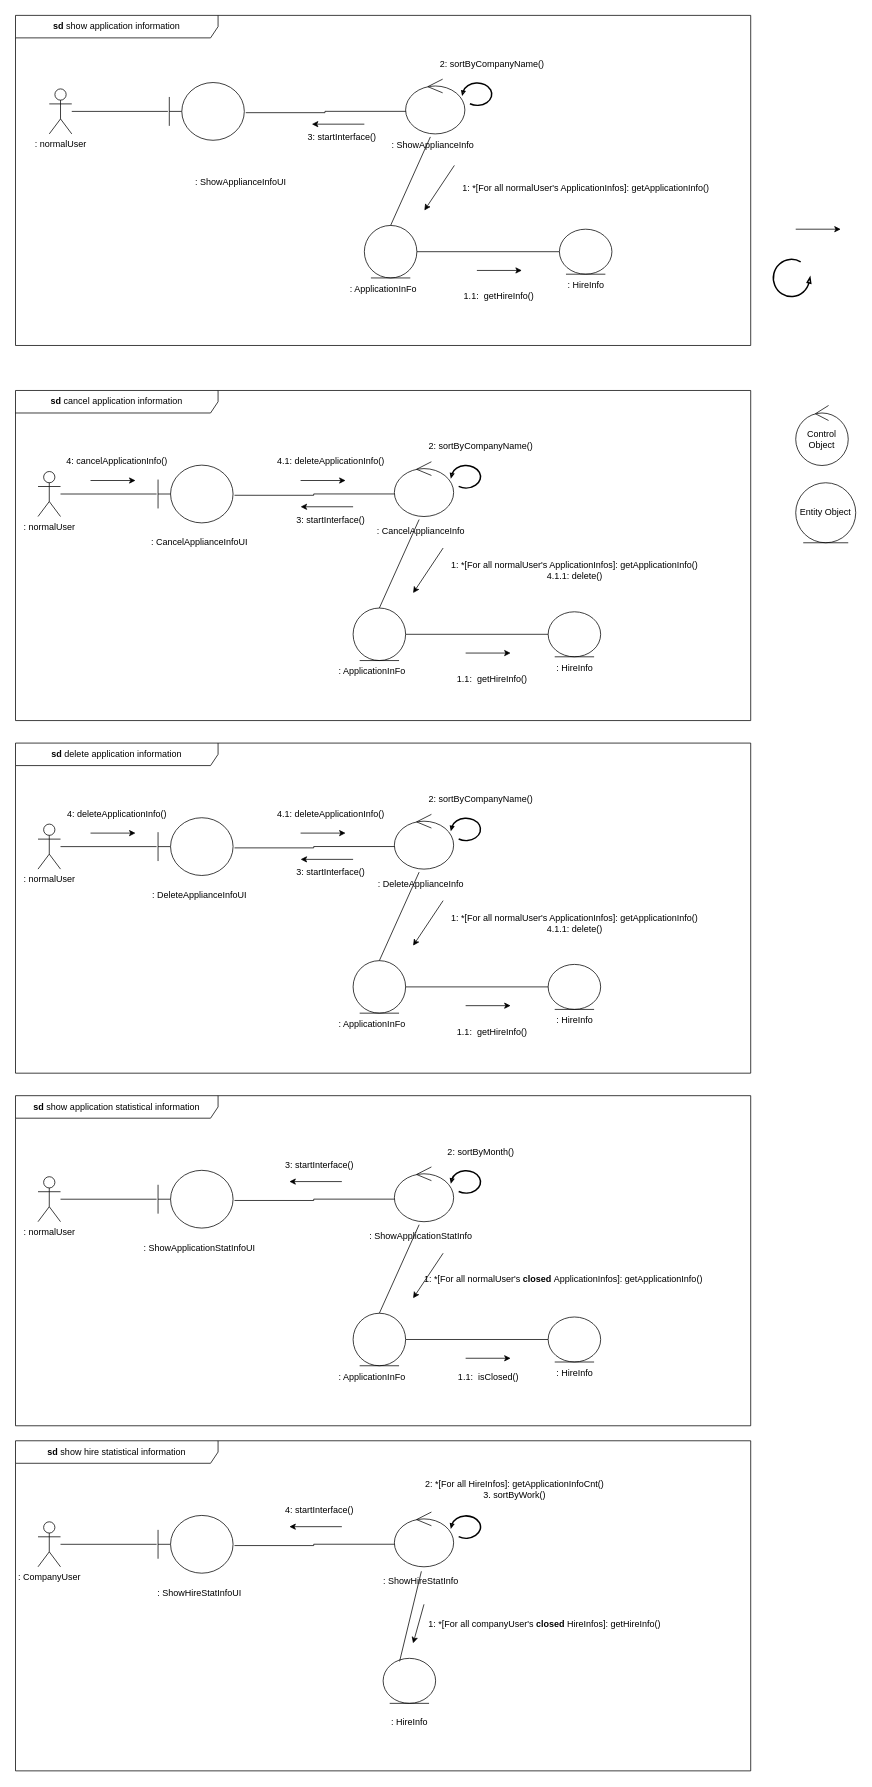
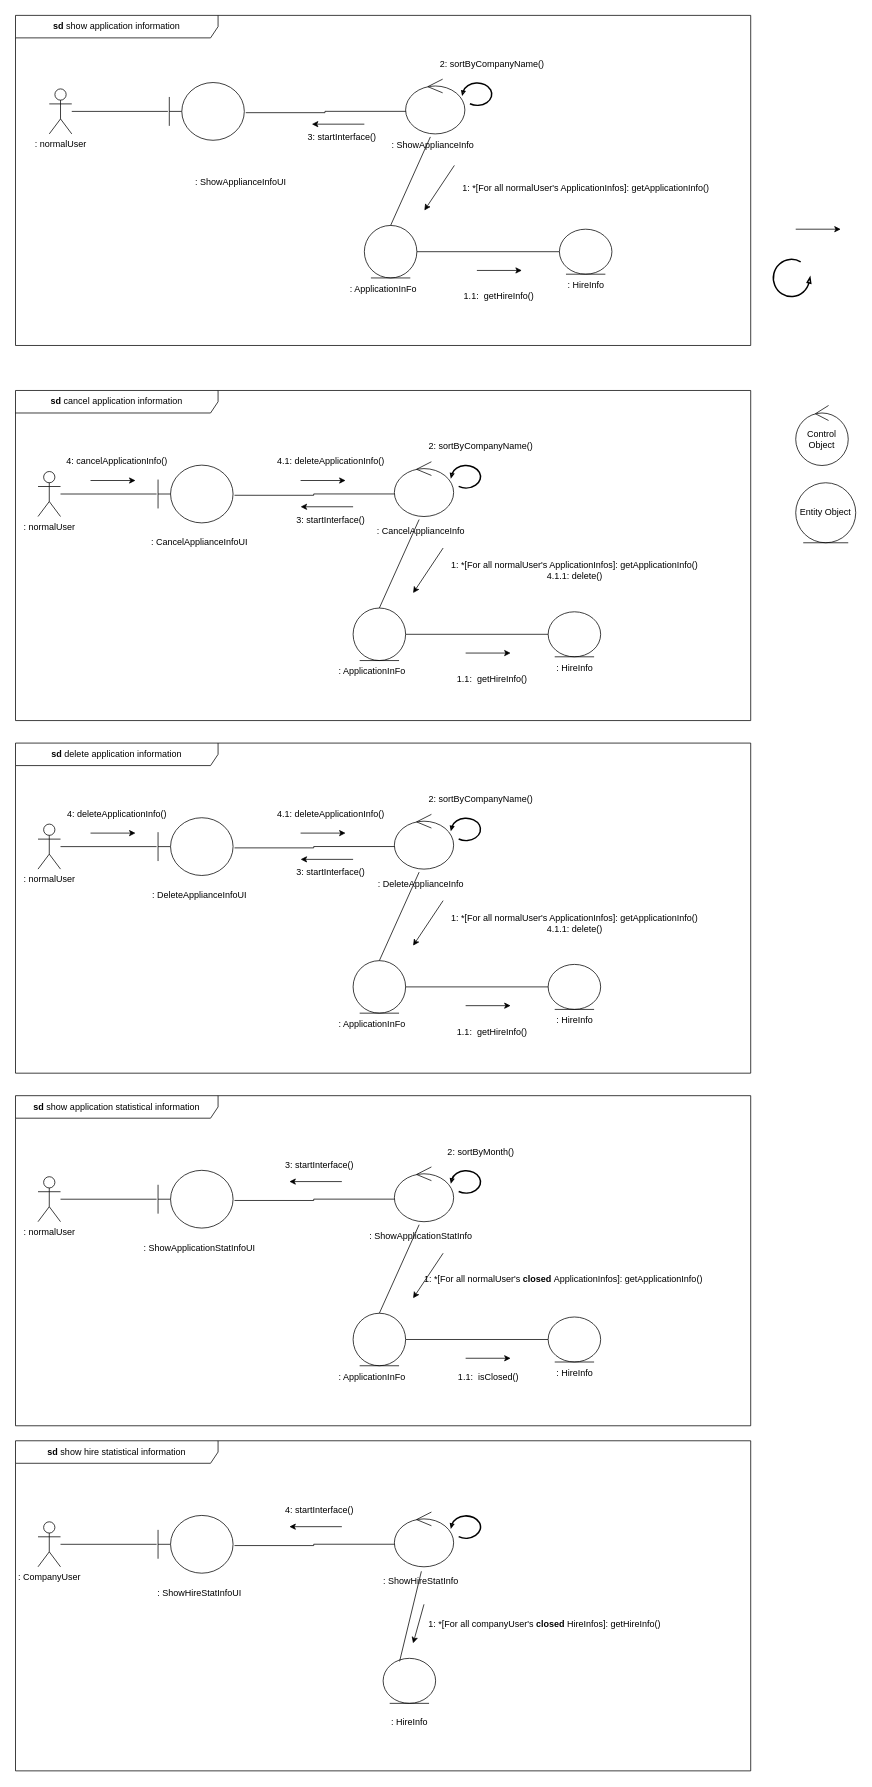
node "2: *[For all HireInfos]: getApplicationInfoCnt() 3. sortByWork()": removed
